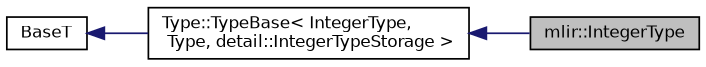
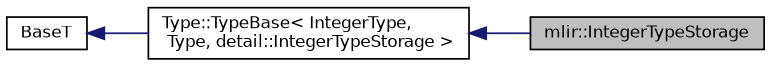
node "mlir::IntegerType": label "mlir::IntegerType" -> "mlir::IntegerTypeStorage"
